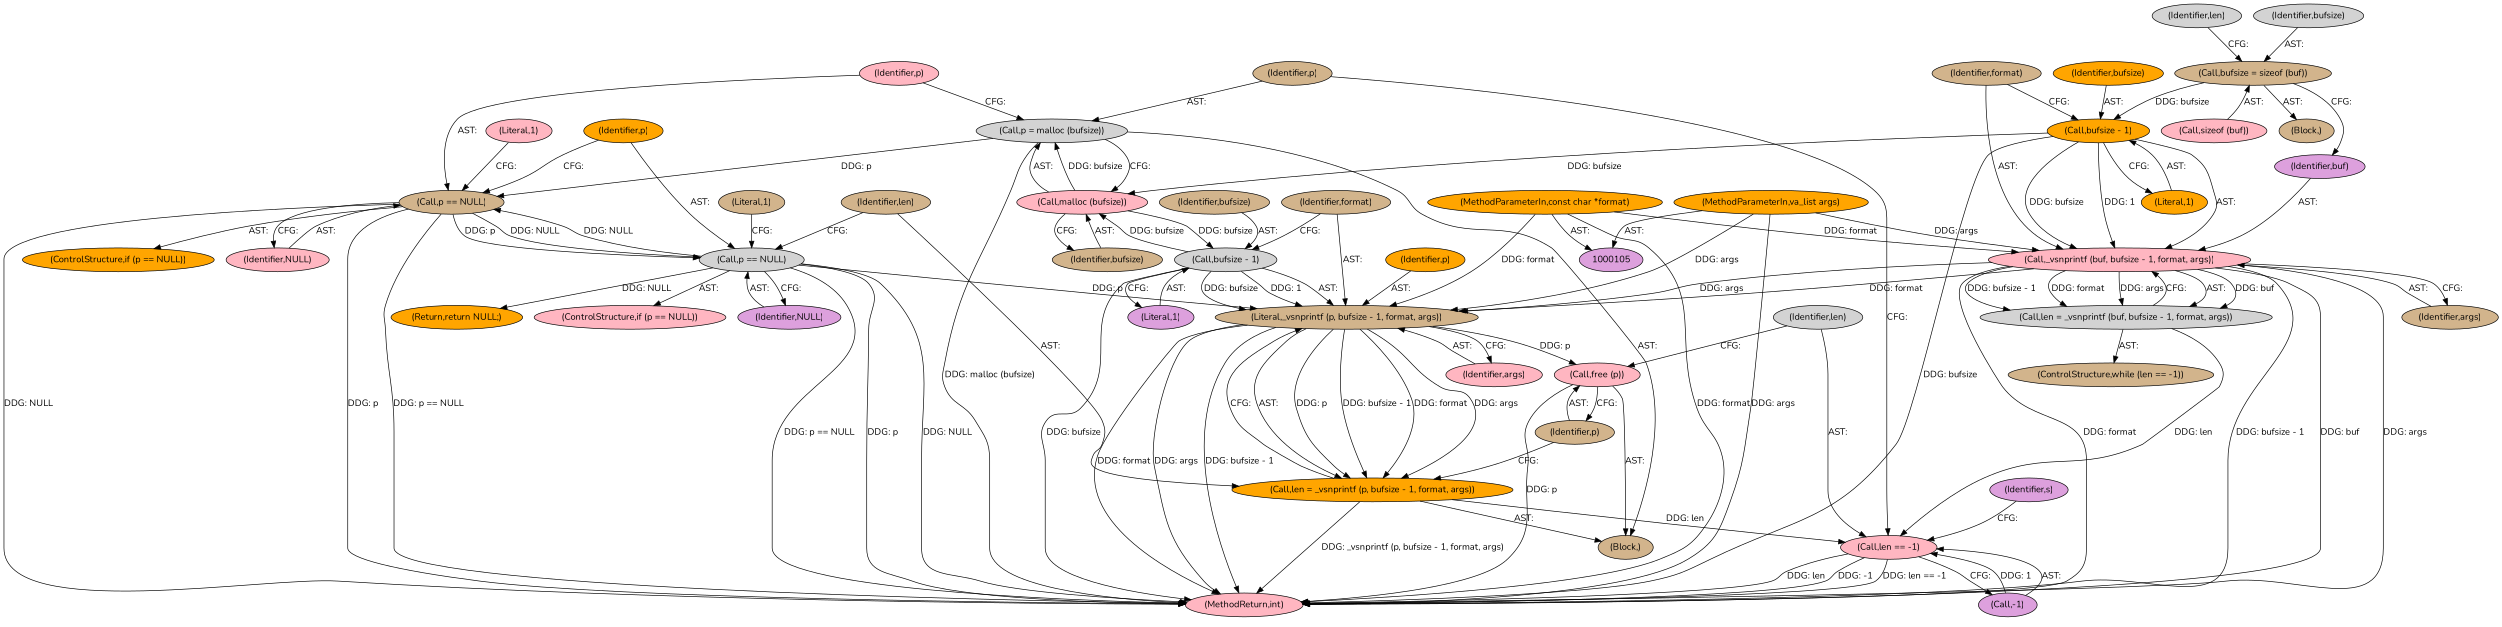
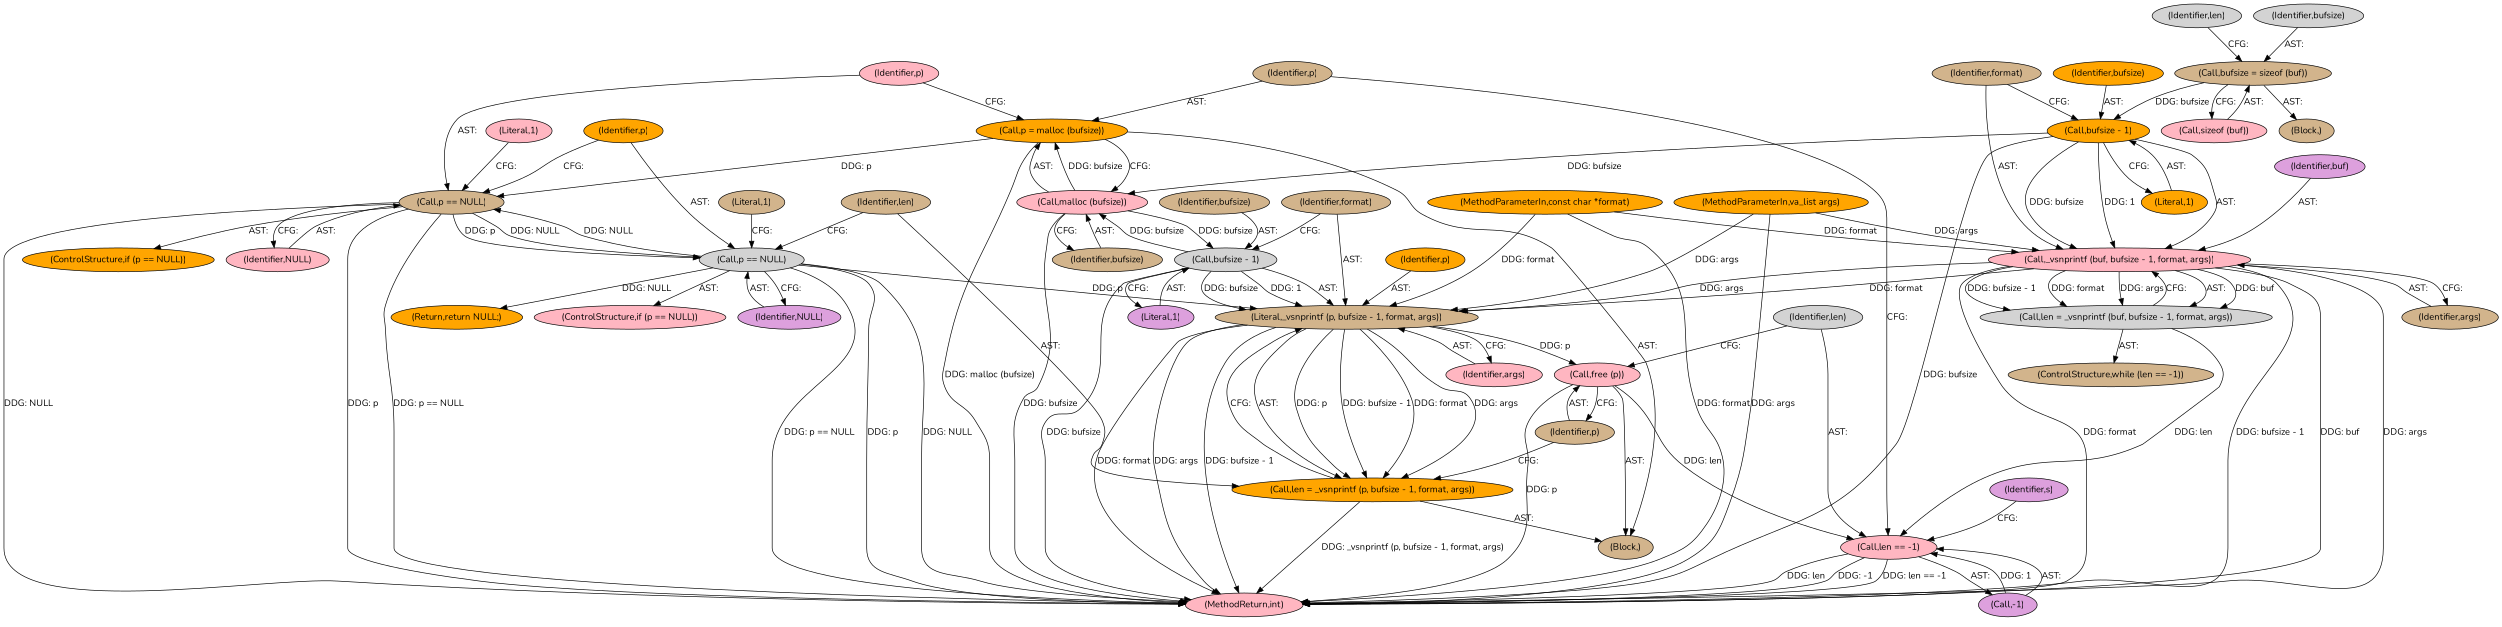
edge "(Call,bufsize = sizeof (buf))" -> "(Identifier,buf)": now "(Call,bufsize = sizeof (buf))" -> "(Call,sizeof (buf))"
node "(Call,p = malloc (bufsize))": fillcolor lightgrey -> orange
node "1000105": removed
edge "(Call,malloc (bufsize))" -> "(MethodReturn,int)": added, label "DDG: bufsize"
edge "(Call,len = _vsnprintf (p, bufsize - 1, format, args))" -> "(Call,len == -1)": now "(Call,free (p))" -> "(Call,len == -1)"
edge "(Call,len == -1)" -> "(Call,-1)": label "CFG: " -> "AST: "
